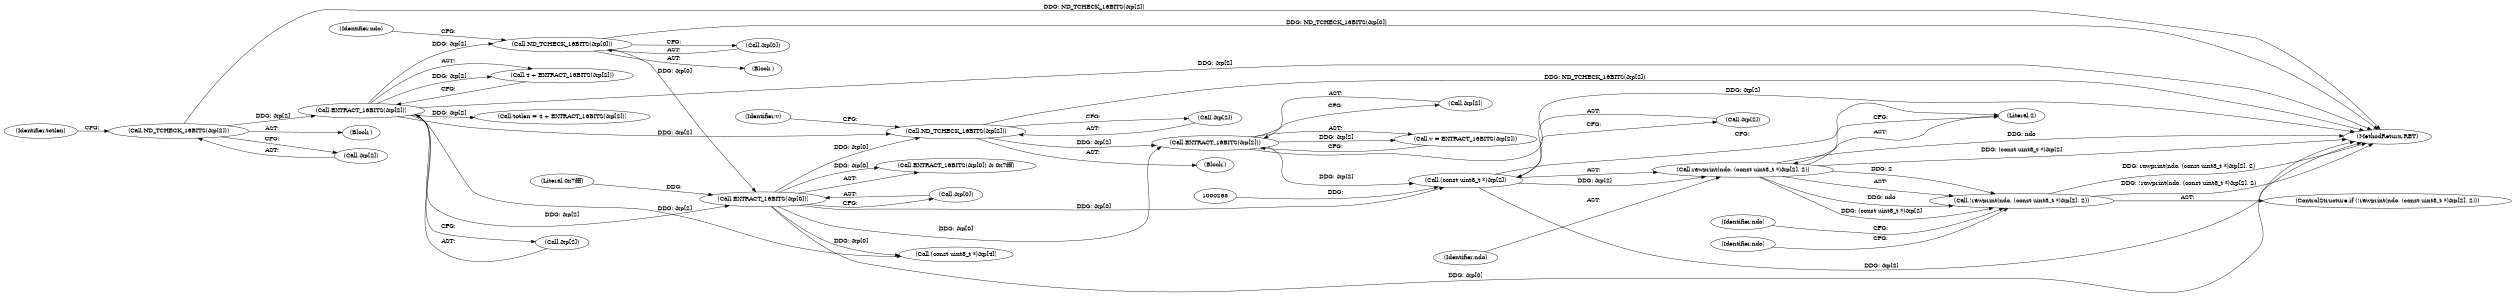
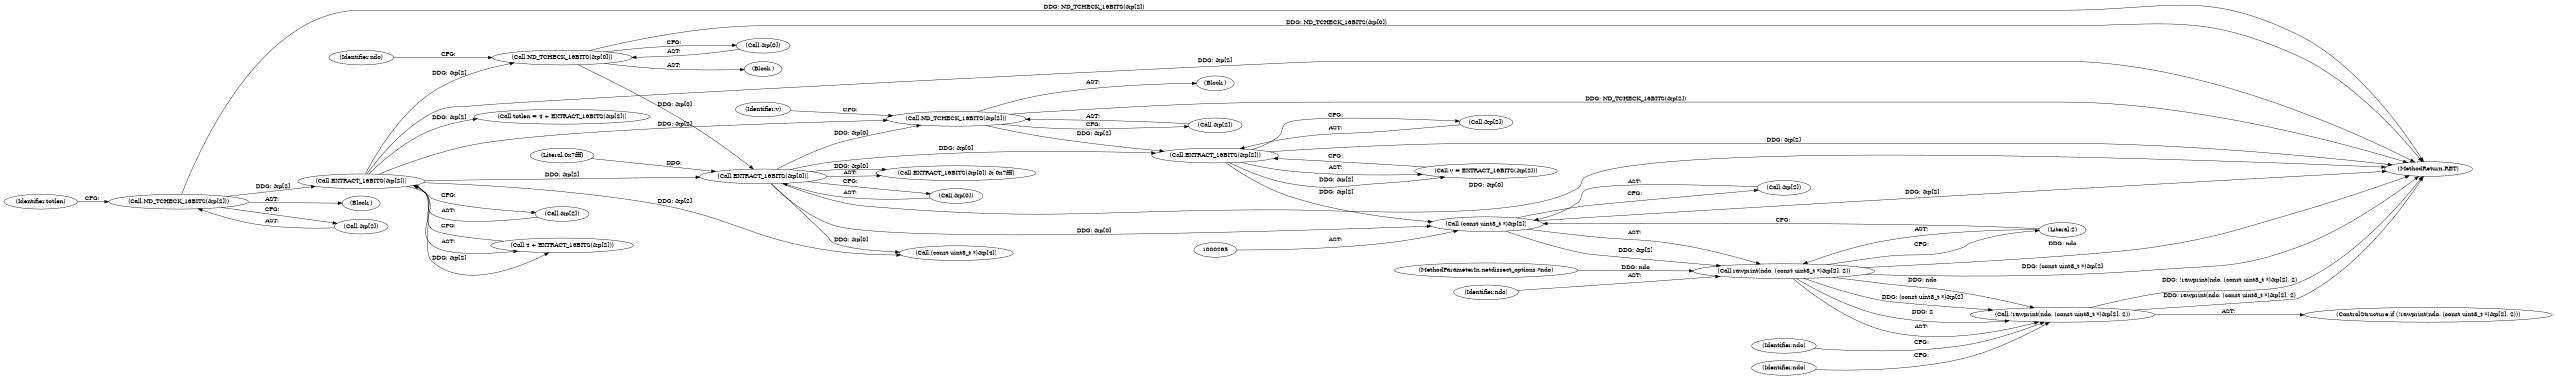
edge "(Call,(const uint8_t *)&p[2])" -> "(Literal,2)": reversed
edge "1000265" -> "(Call,(const uint8_t *)&p[2])": label "DDG: " -> "AST: "
node "(MethodParameterIn,netdissect_options *ndo)": added
